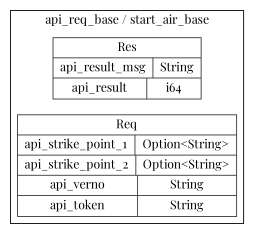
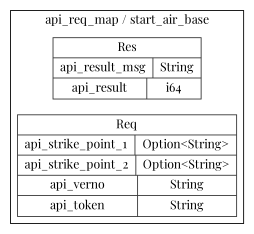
cluster "api_req_base / start_air_base": label "api_req_base / start_air_base" -> "api_req_map / start_air_base"
